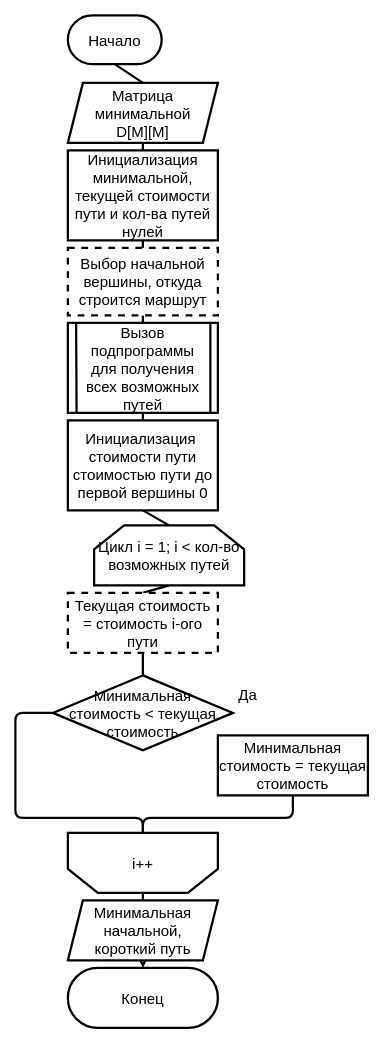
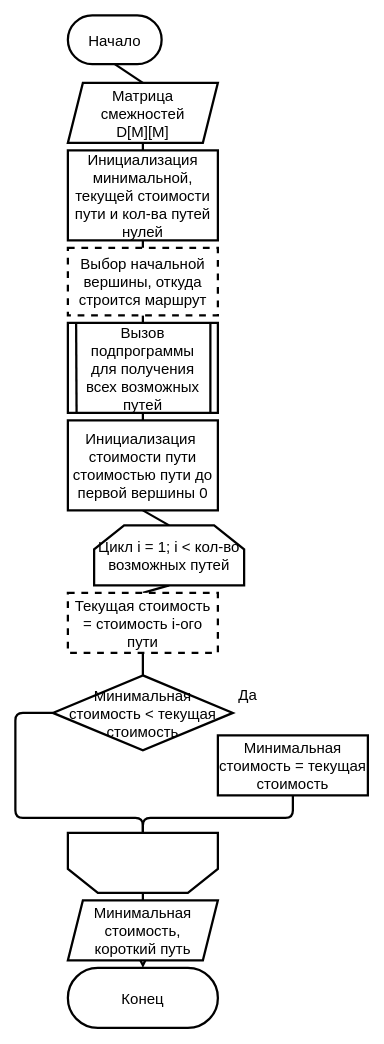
node "Матрица минимальной D[M][M]": label "Матрица минимальной D[M][M]" -> "Матрица смежностей D[M][M]"
node "i++": removed
node "Минимальная начальной, короткий путь": label "Минимальная начальной, короткий путь" -> "Минимальная стоимость, короткий путь"
